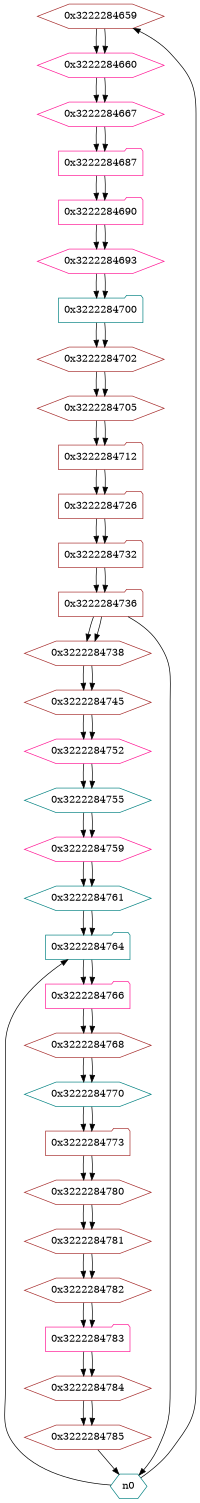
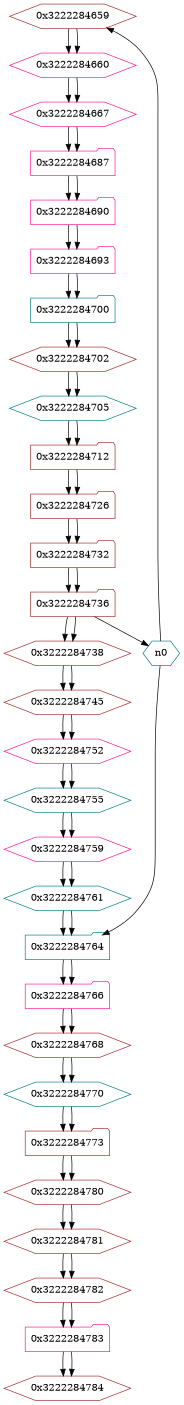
node "0x3222284693": shape hexagon -> folder
node "0x3222284705": color brown -> teal
node "0x3222284785": removed
